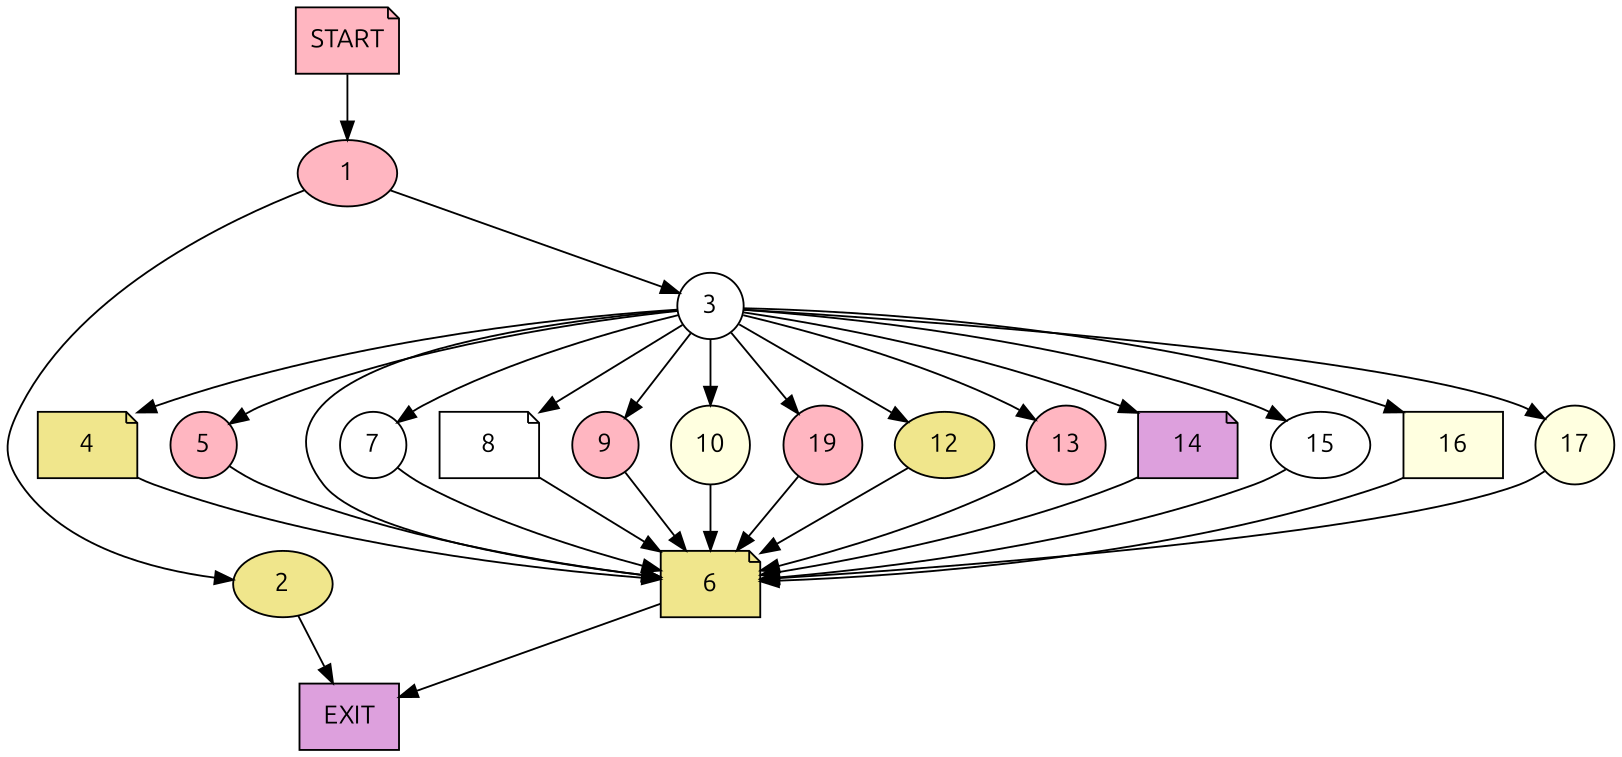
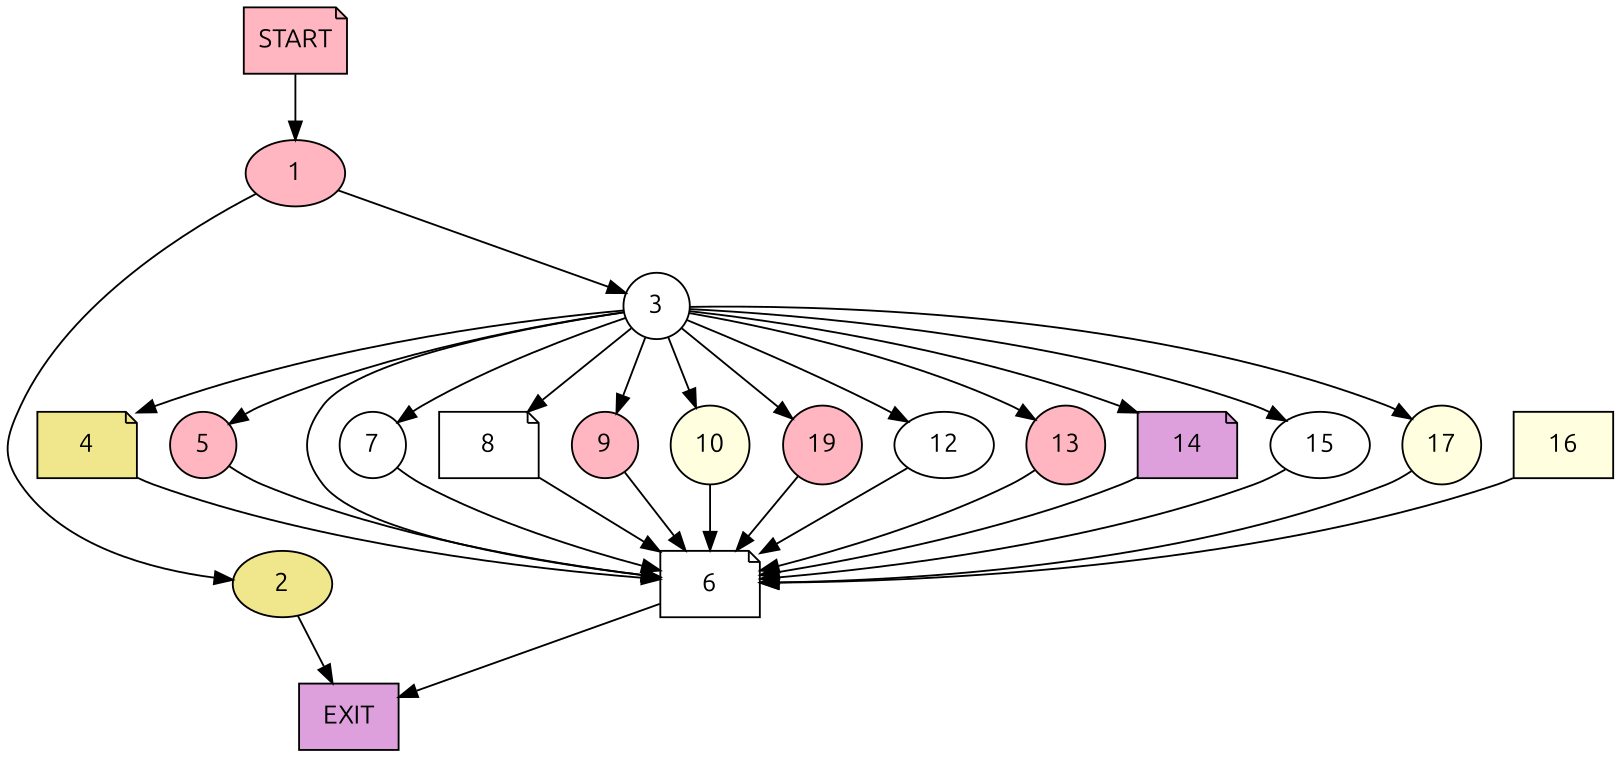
edge "3" -> "16": removed
node "12": fillcolor khaki -> white
node "6": fillcolor khaki -> white
